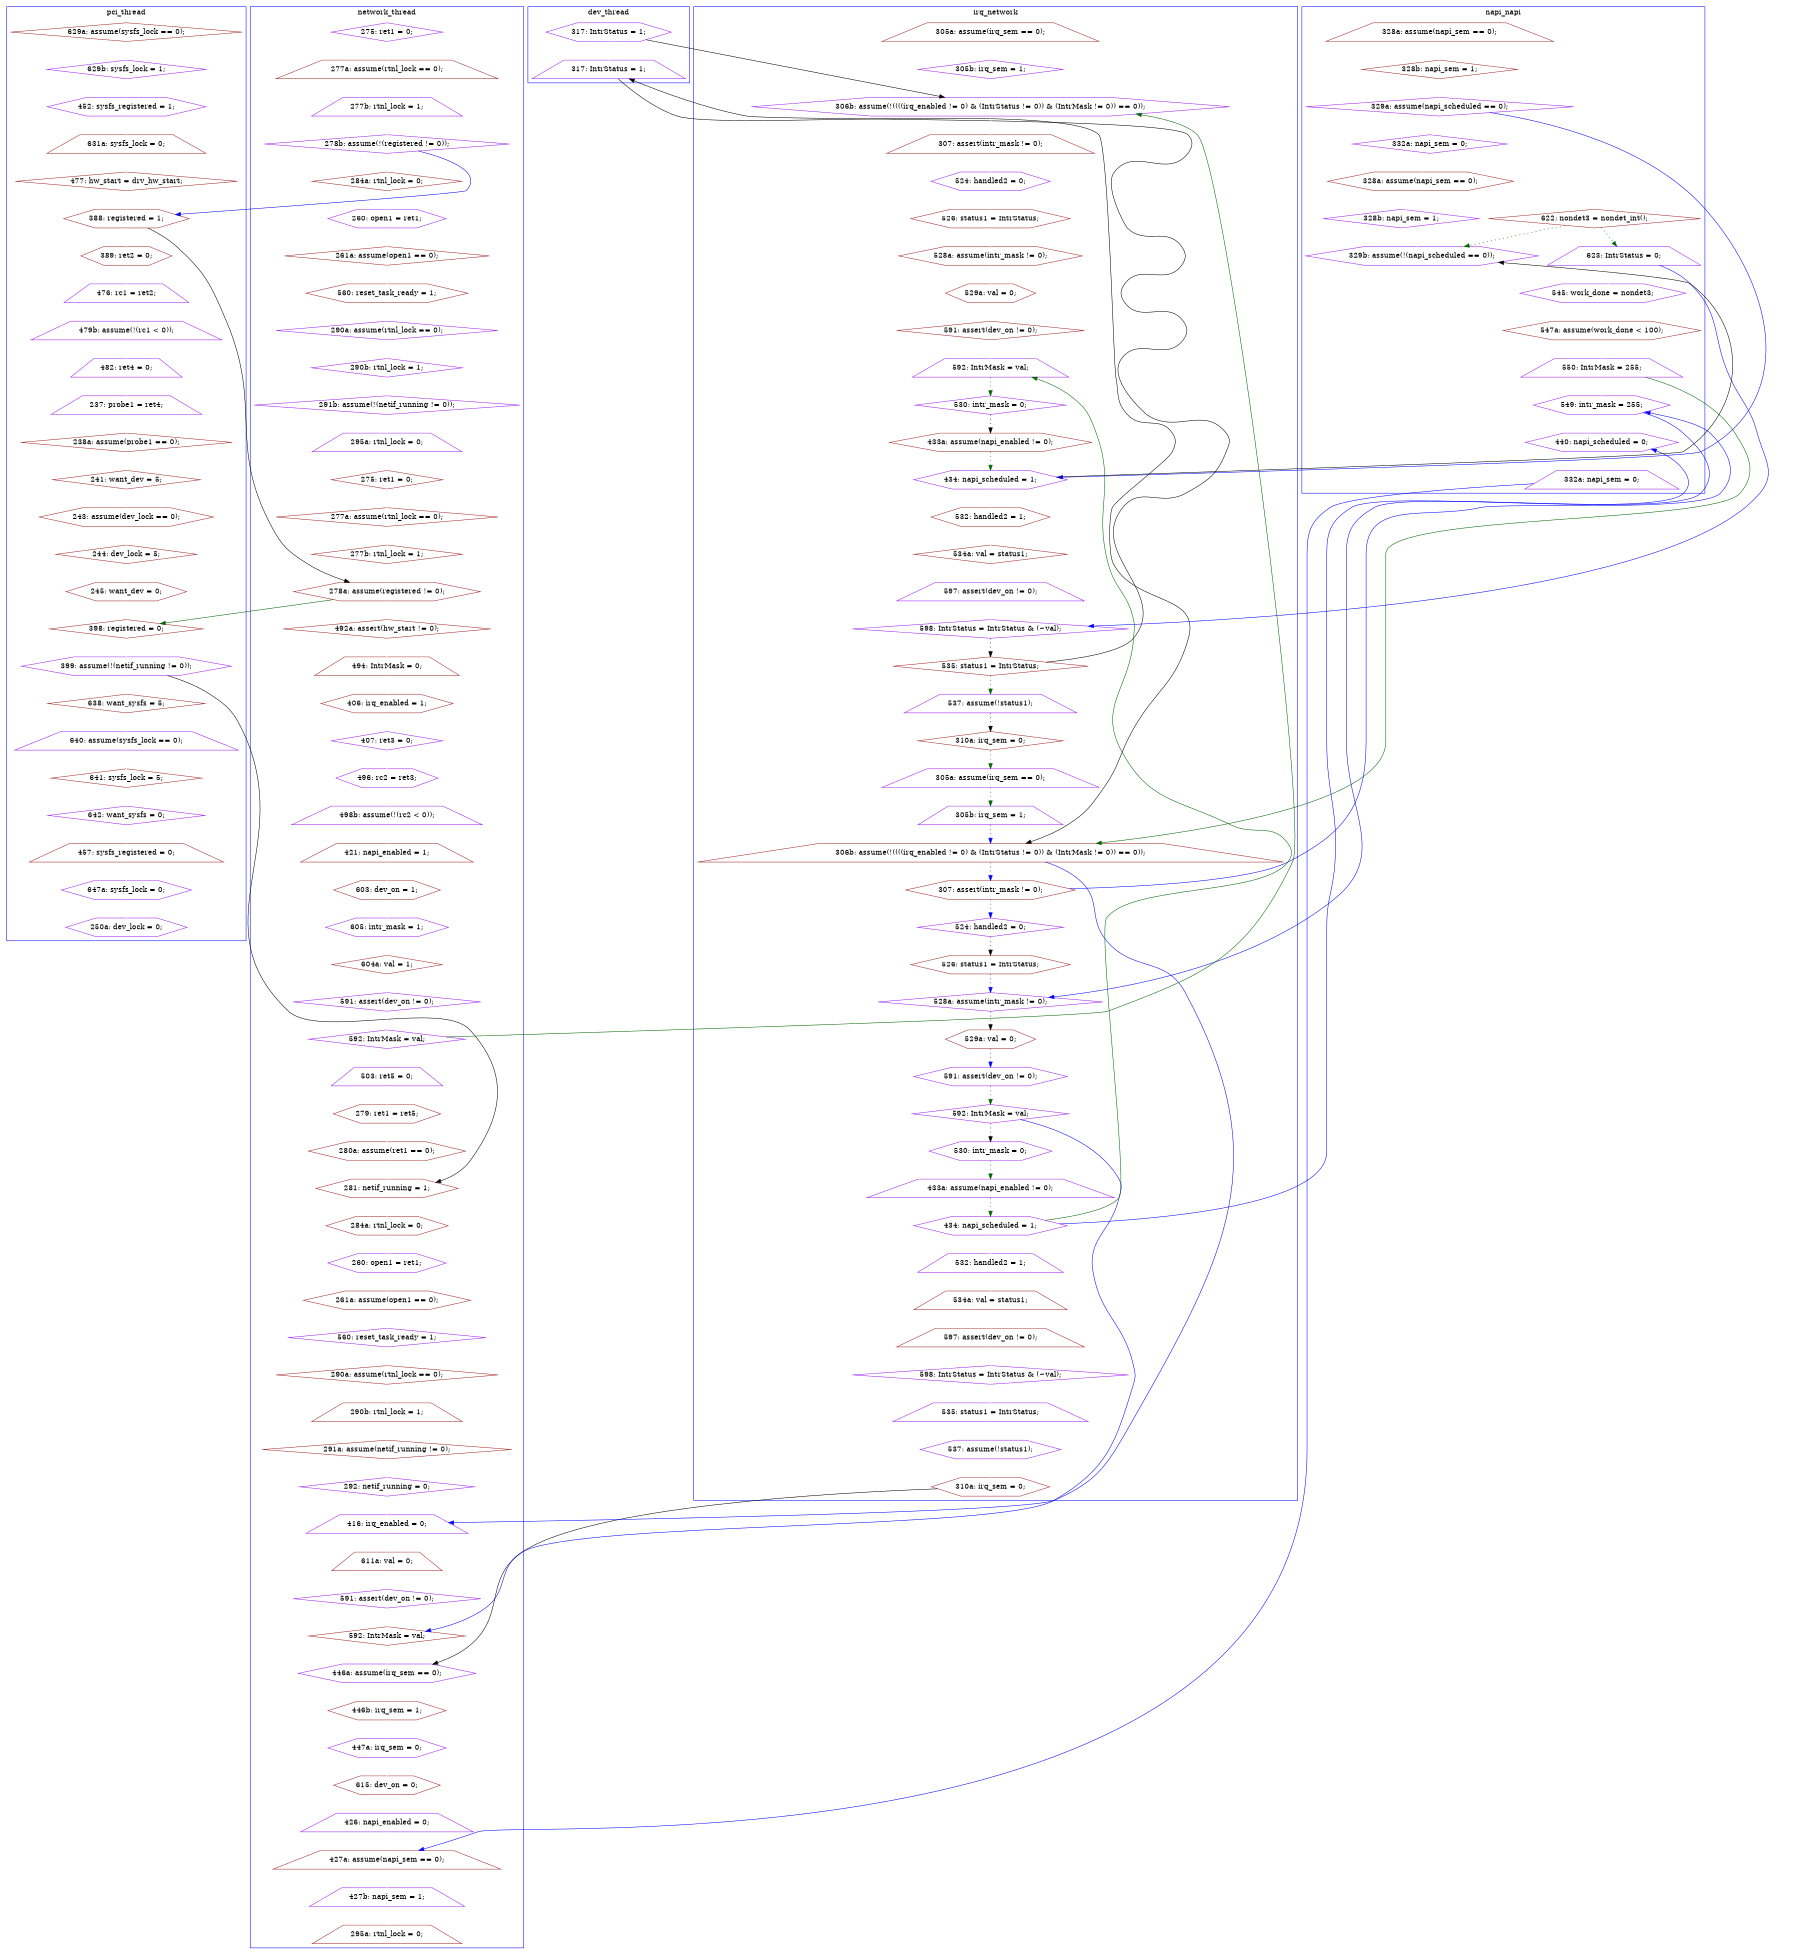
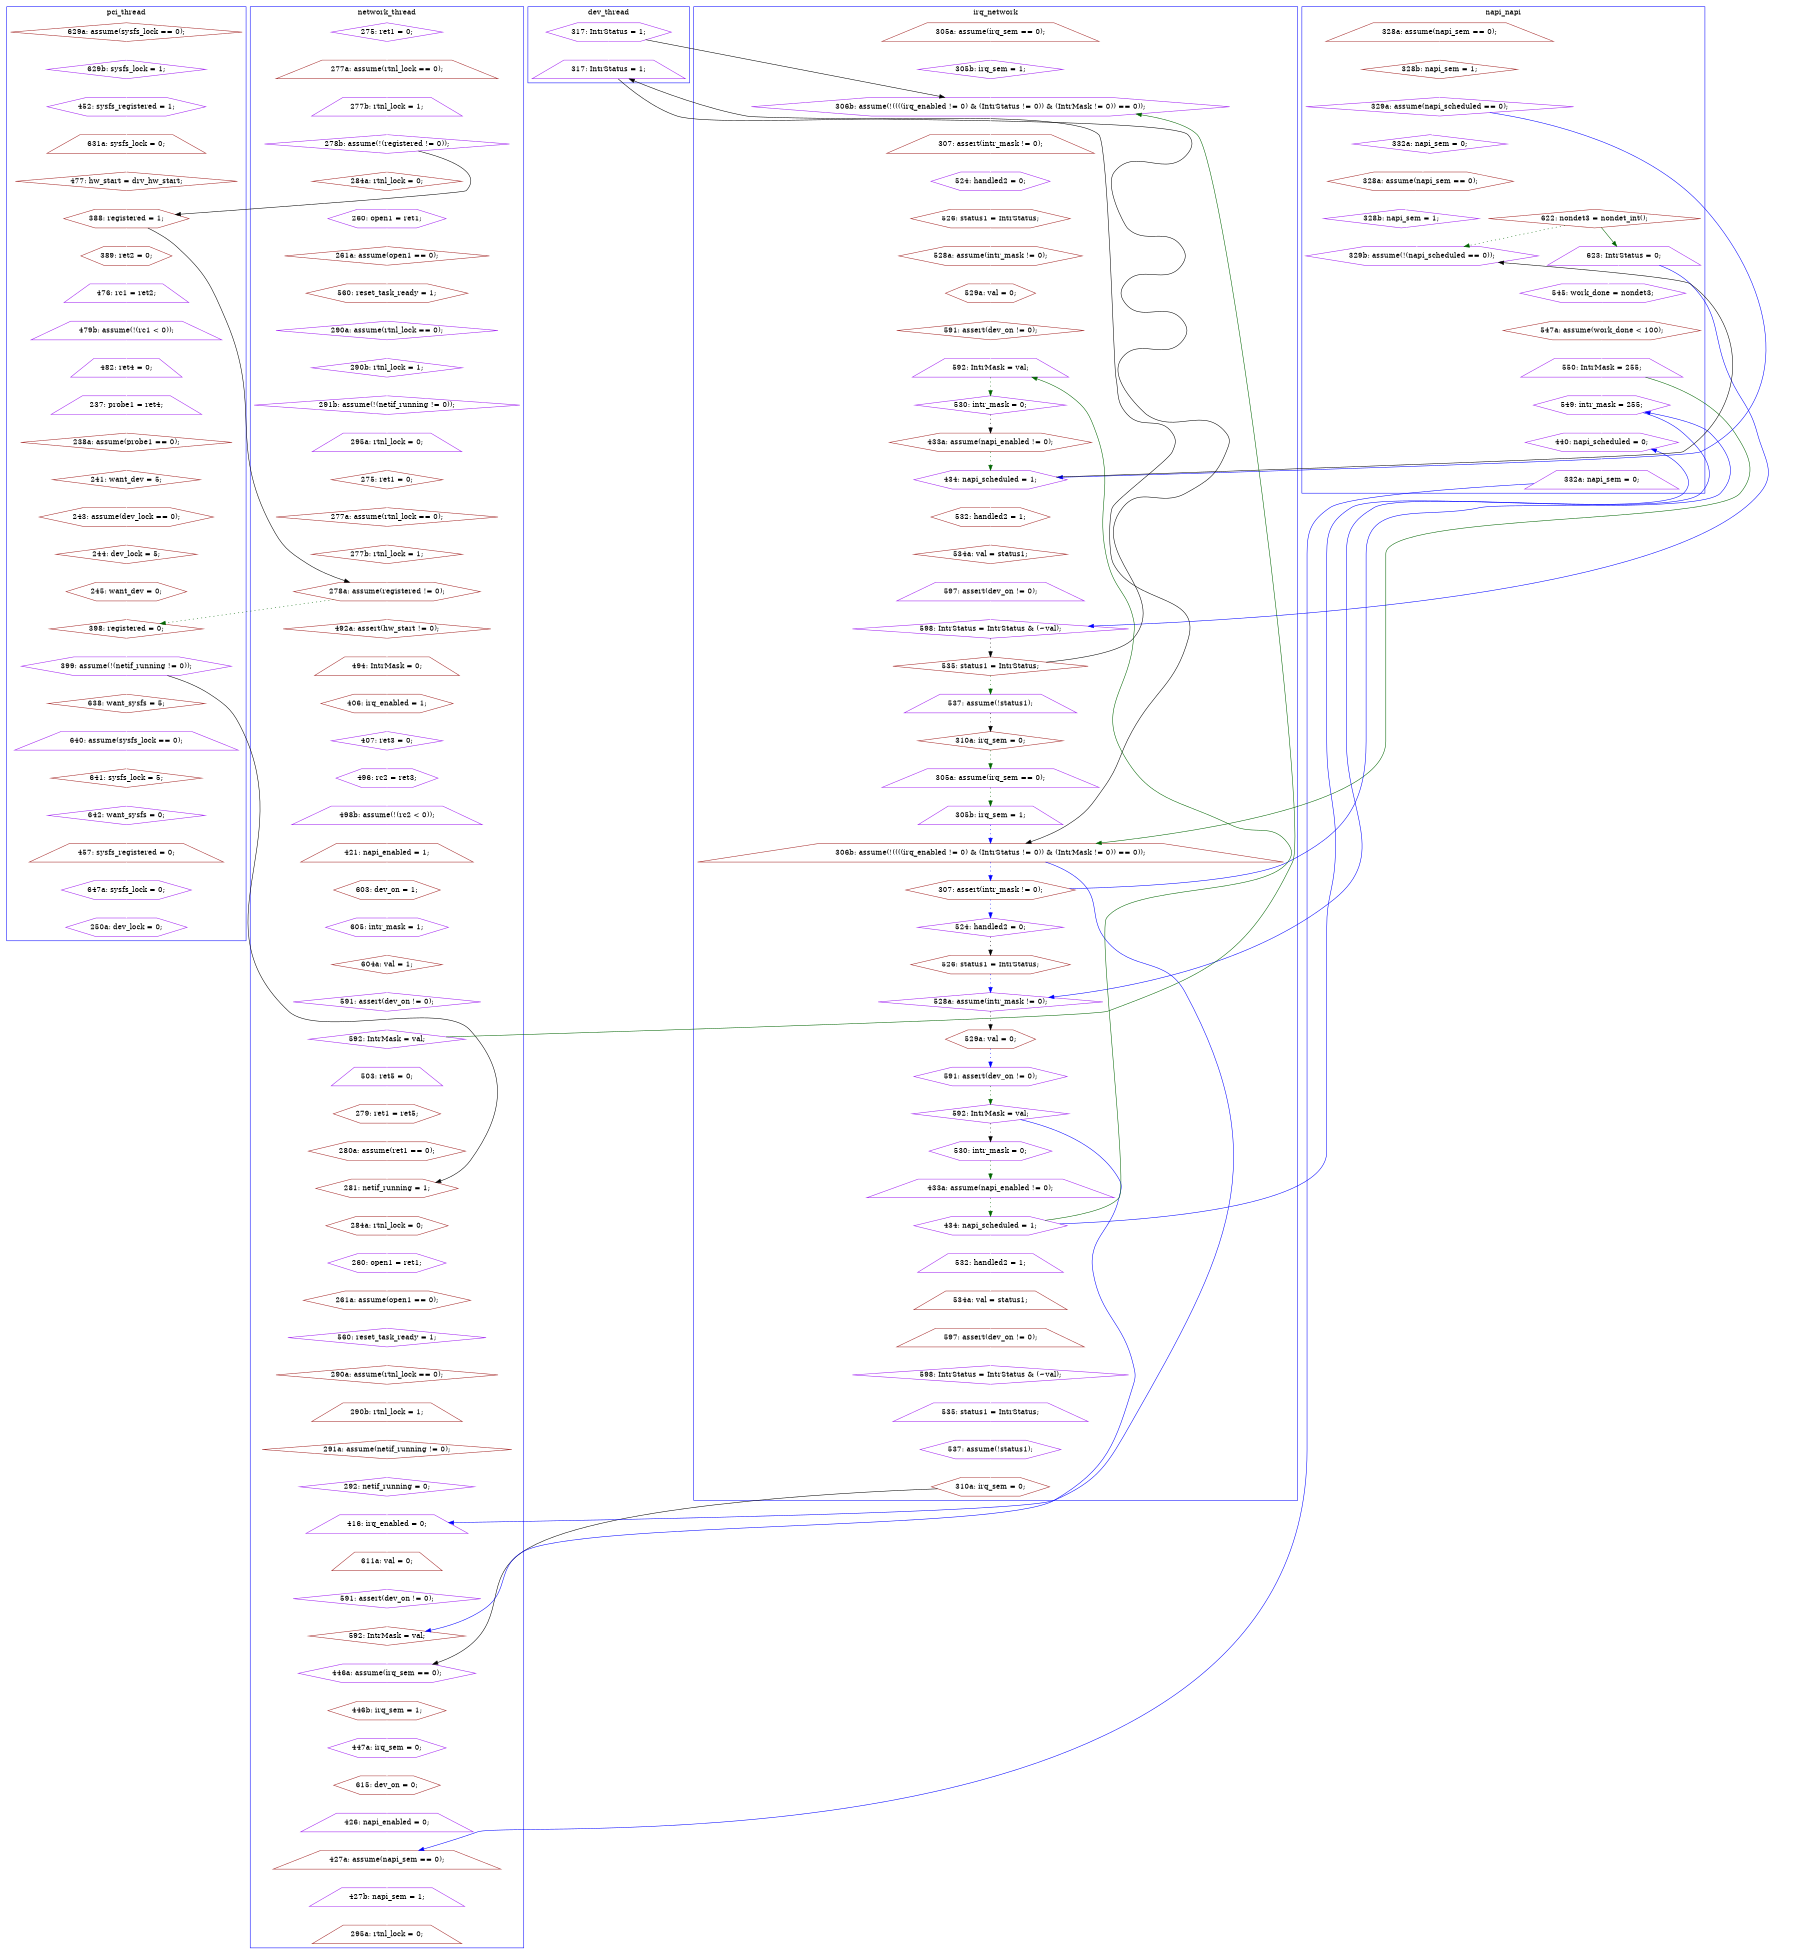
edge "278b: assume(!(registered != 0));" -> "388: registered = 1;": color blue -> black
edge "622: nondet3 = nondet_int();" -> "623: IntrStatus = 0;": style dotted -> solid
edge "278a: assume(registered != 0);" -> "398: registered = 0;": style solid -> dotted
